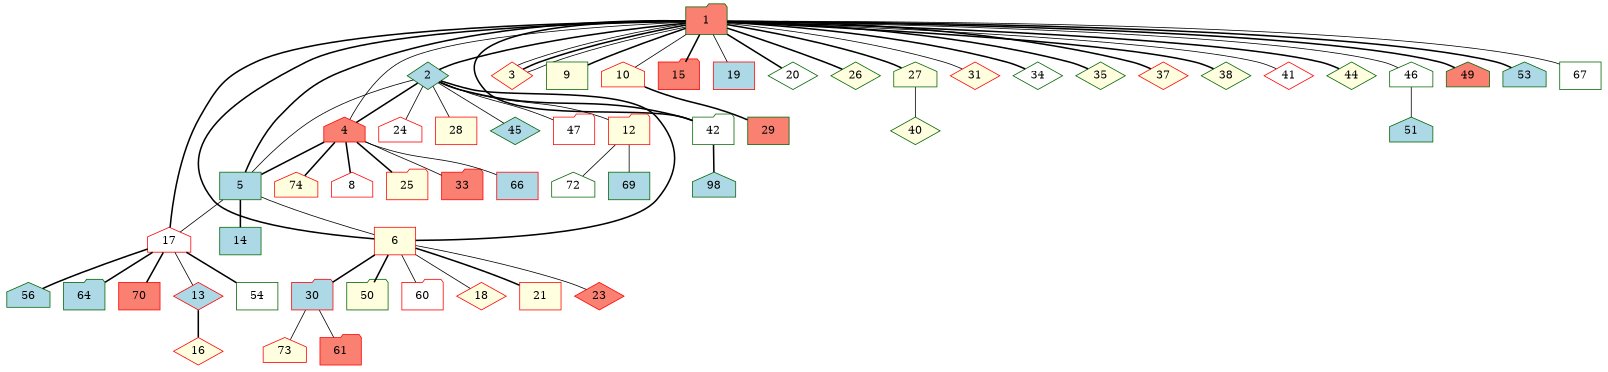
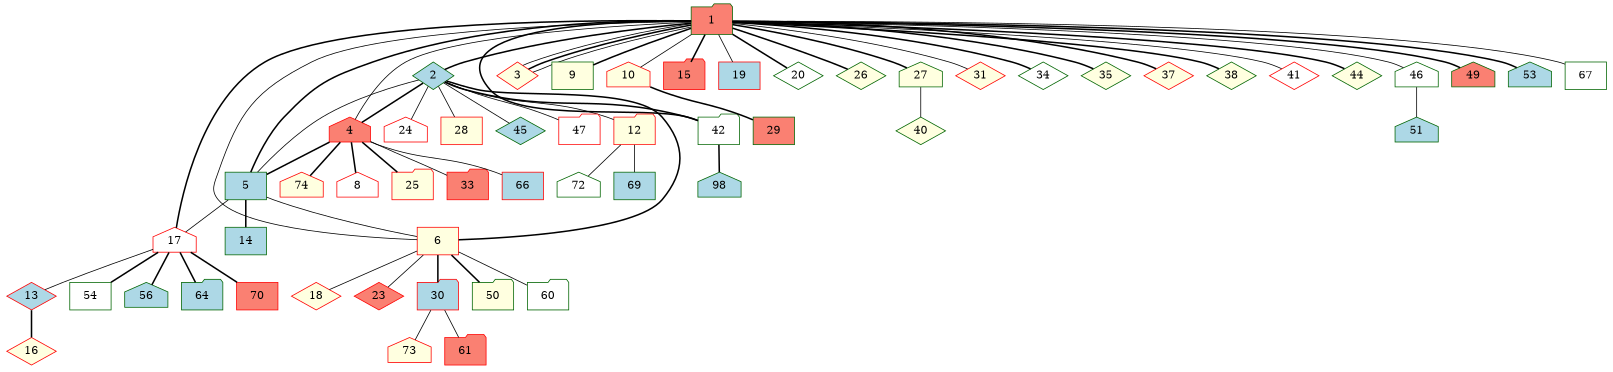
edge "1" -- "6": style bold -> solid
node "60": color red -> darkgreen
node "21": removed
